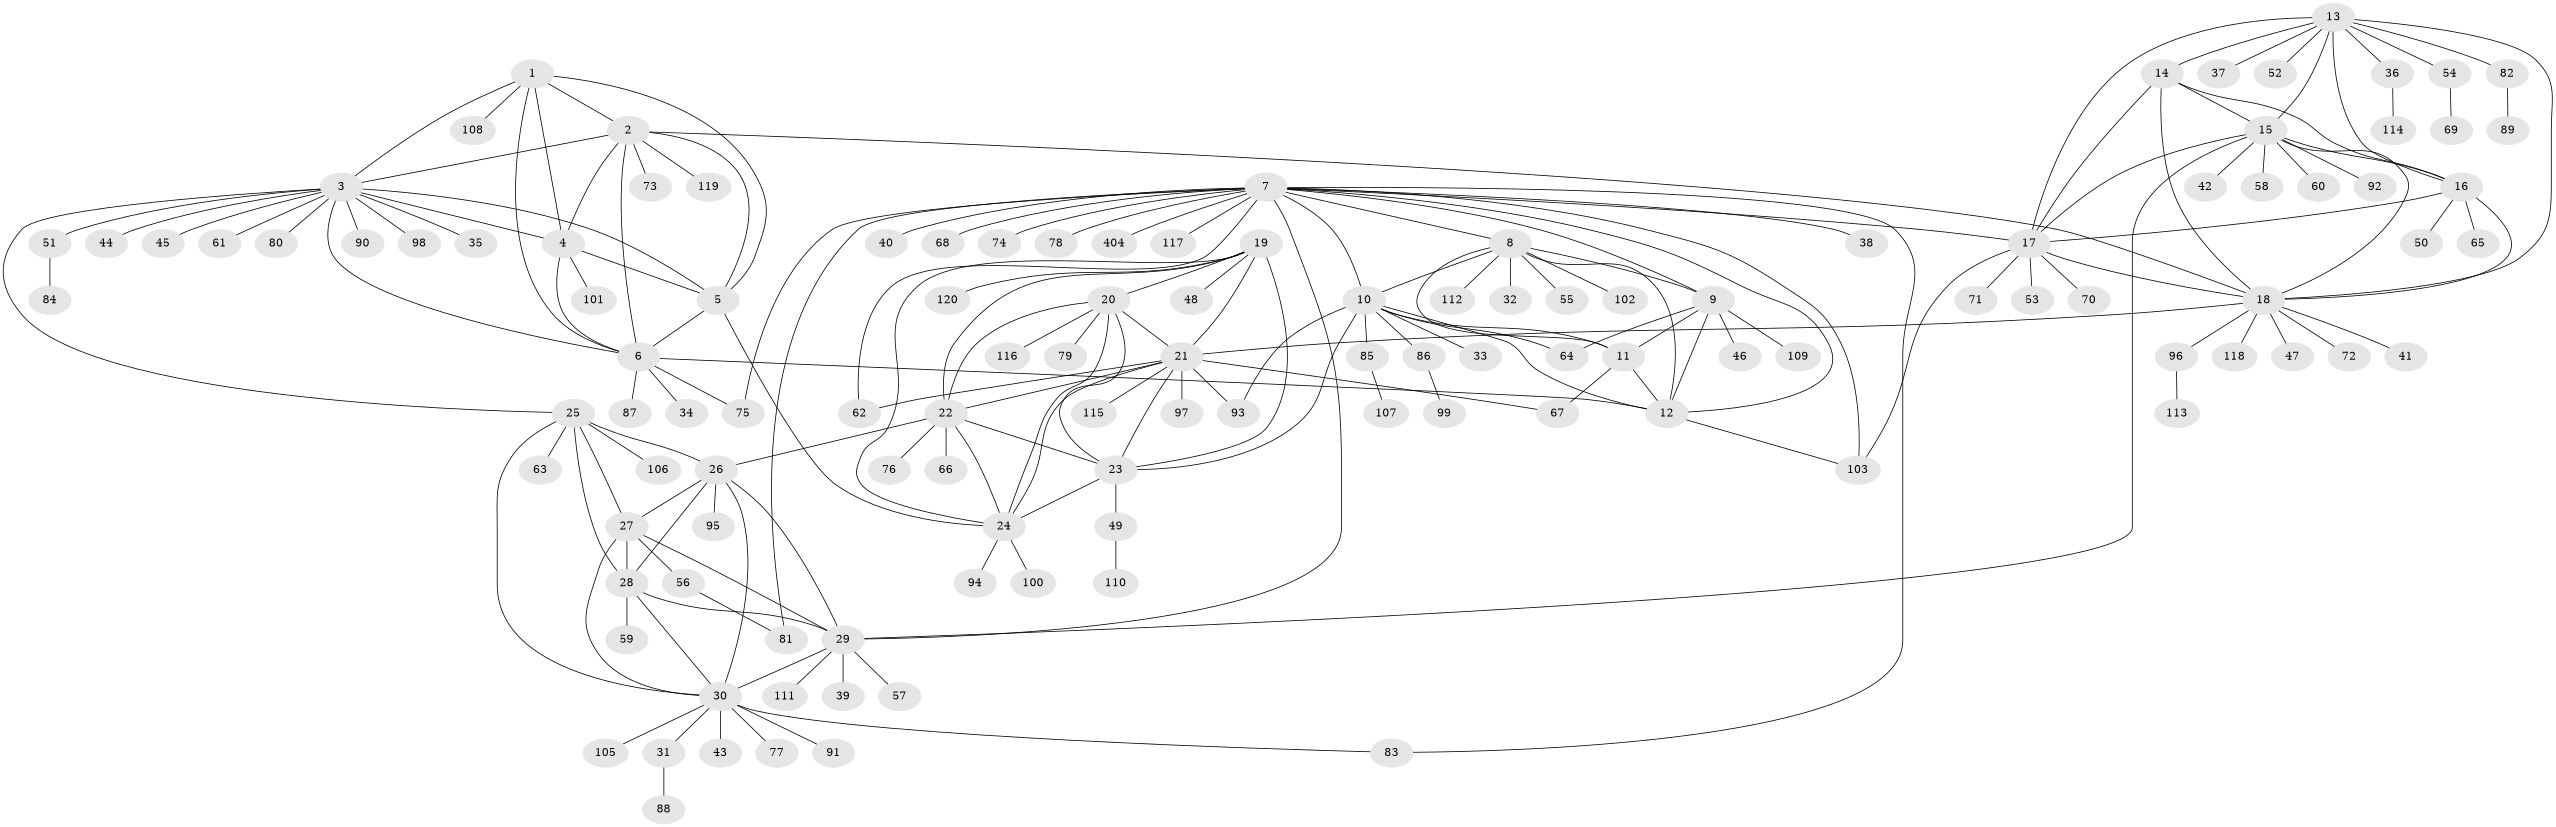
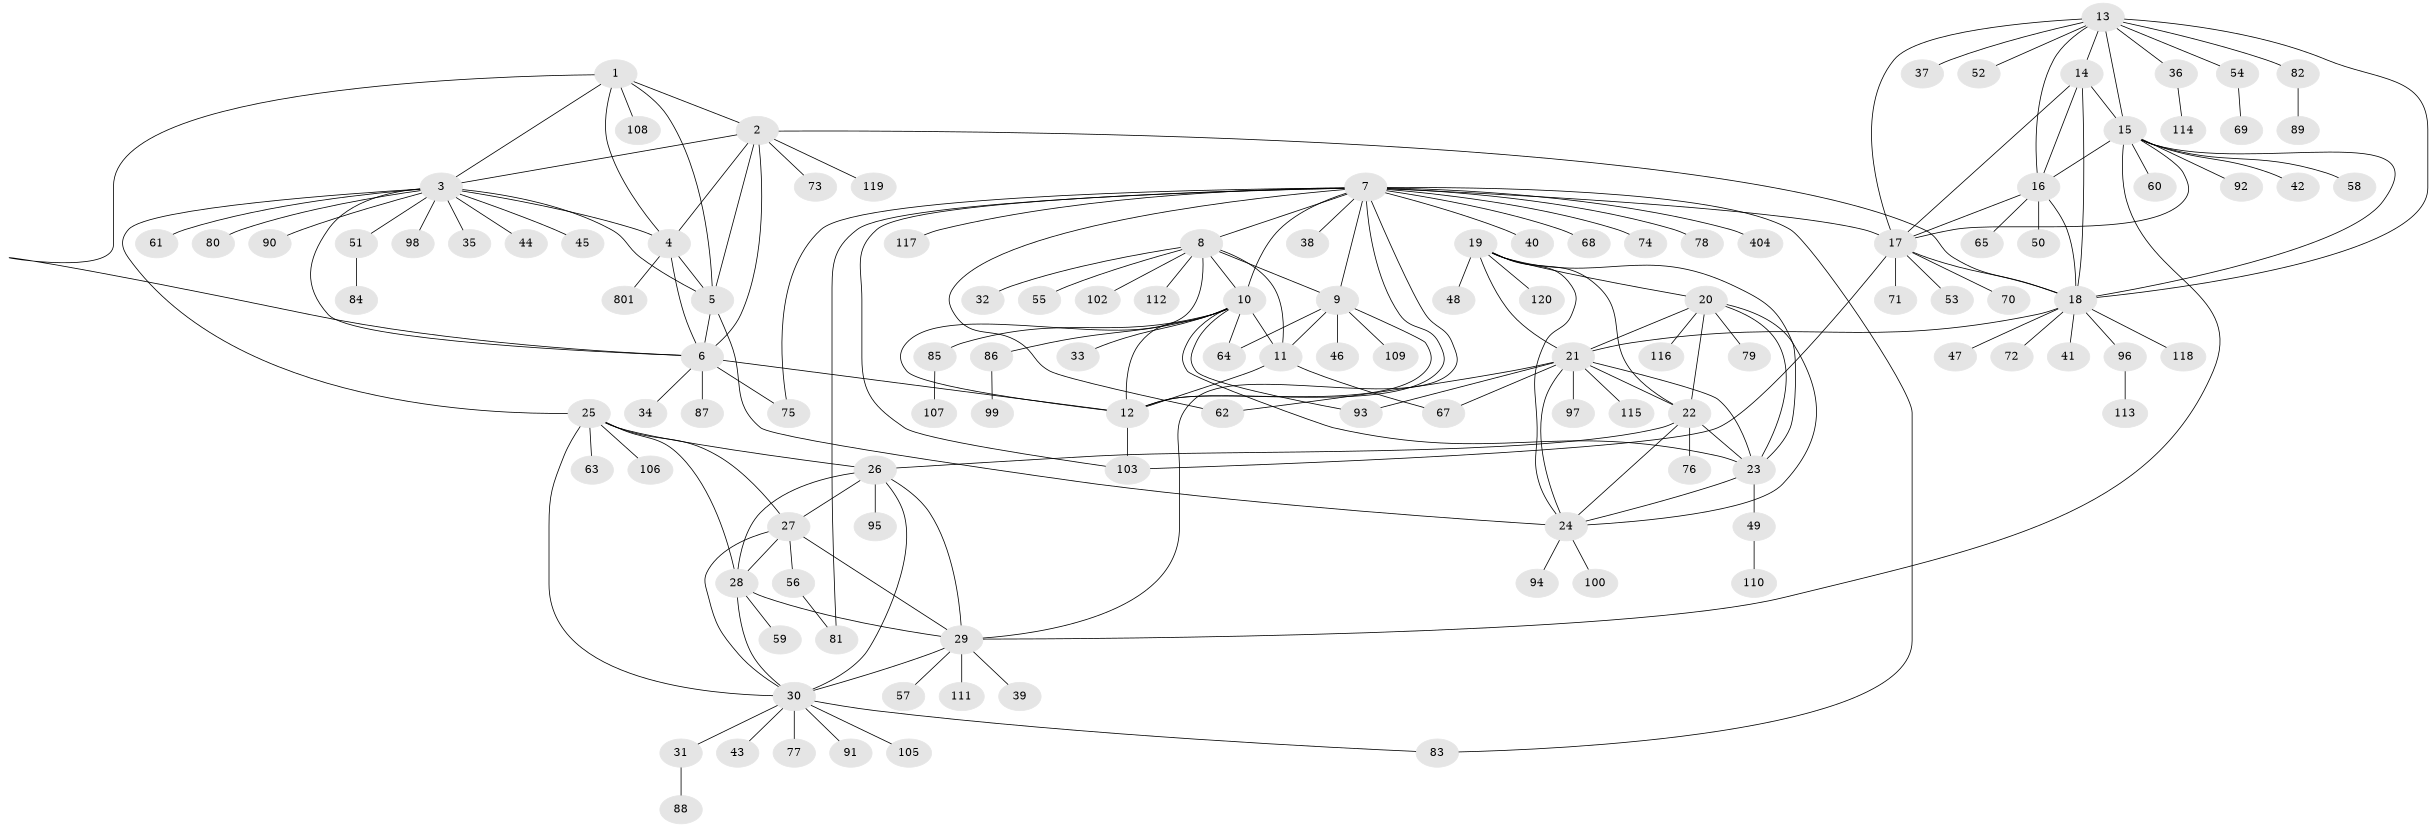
node "101": label "101" -> "801"
node "66": removed
